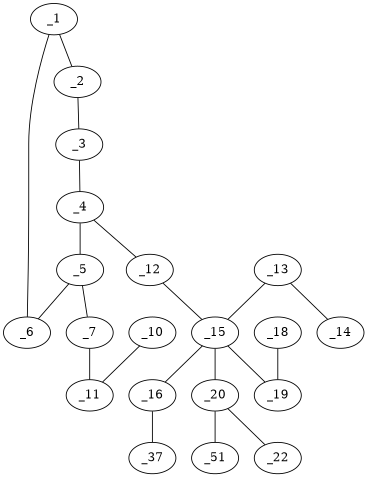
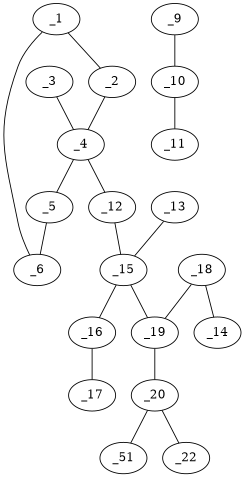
node "_9": added
edge "_2" -- "_3": now "_2" -- "_4"
edge "_13" -- "_14": now "_18" -- "_14"
node "_7": removed
edge "_15" -- "_20": now "_19" -- "_20"
node "_37": label "_37" -> "_17"
